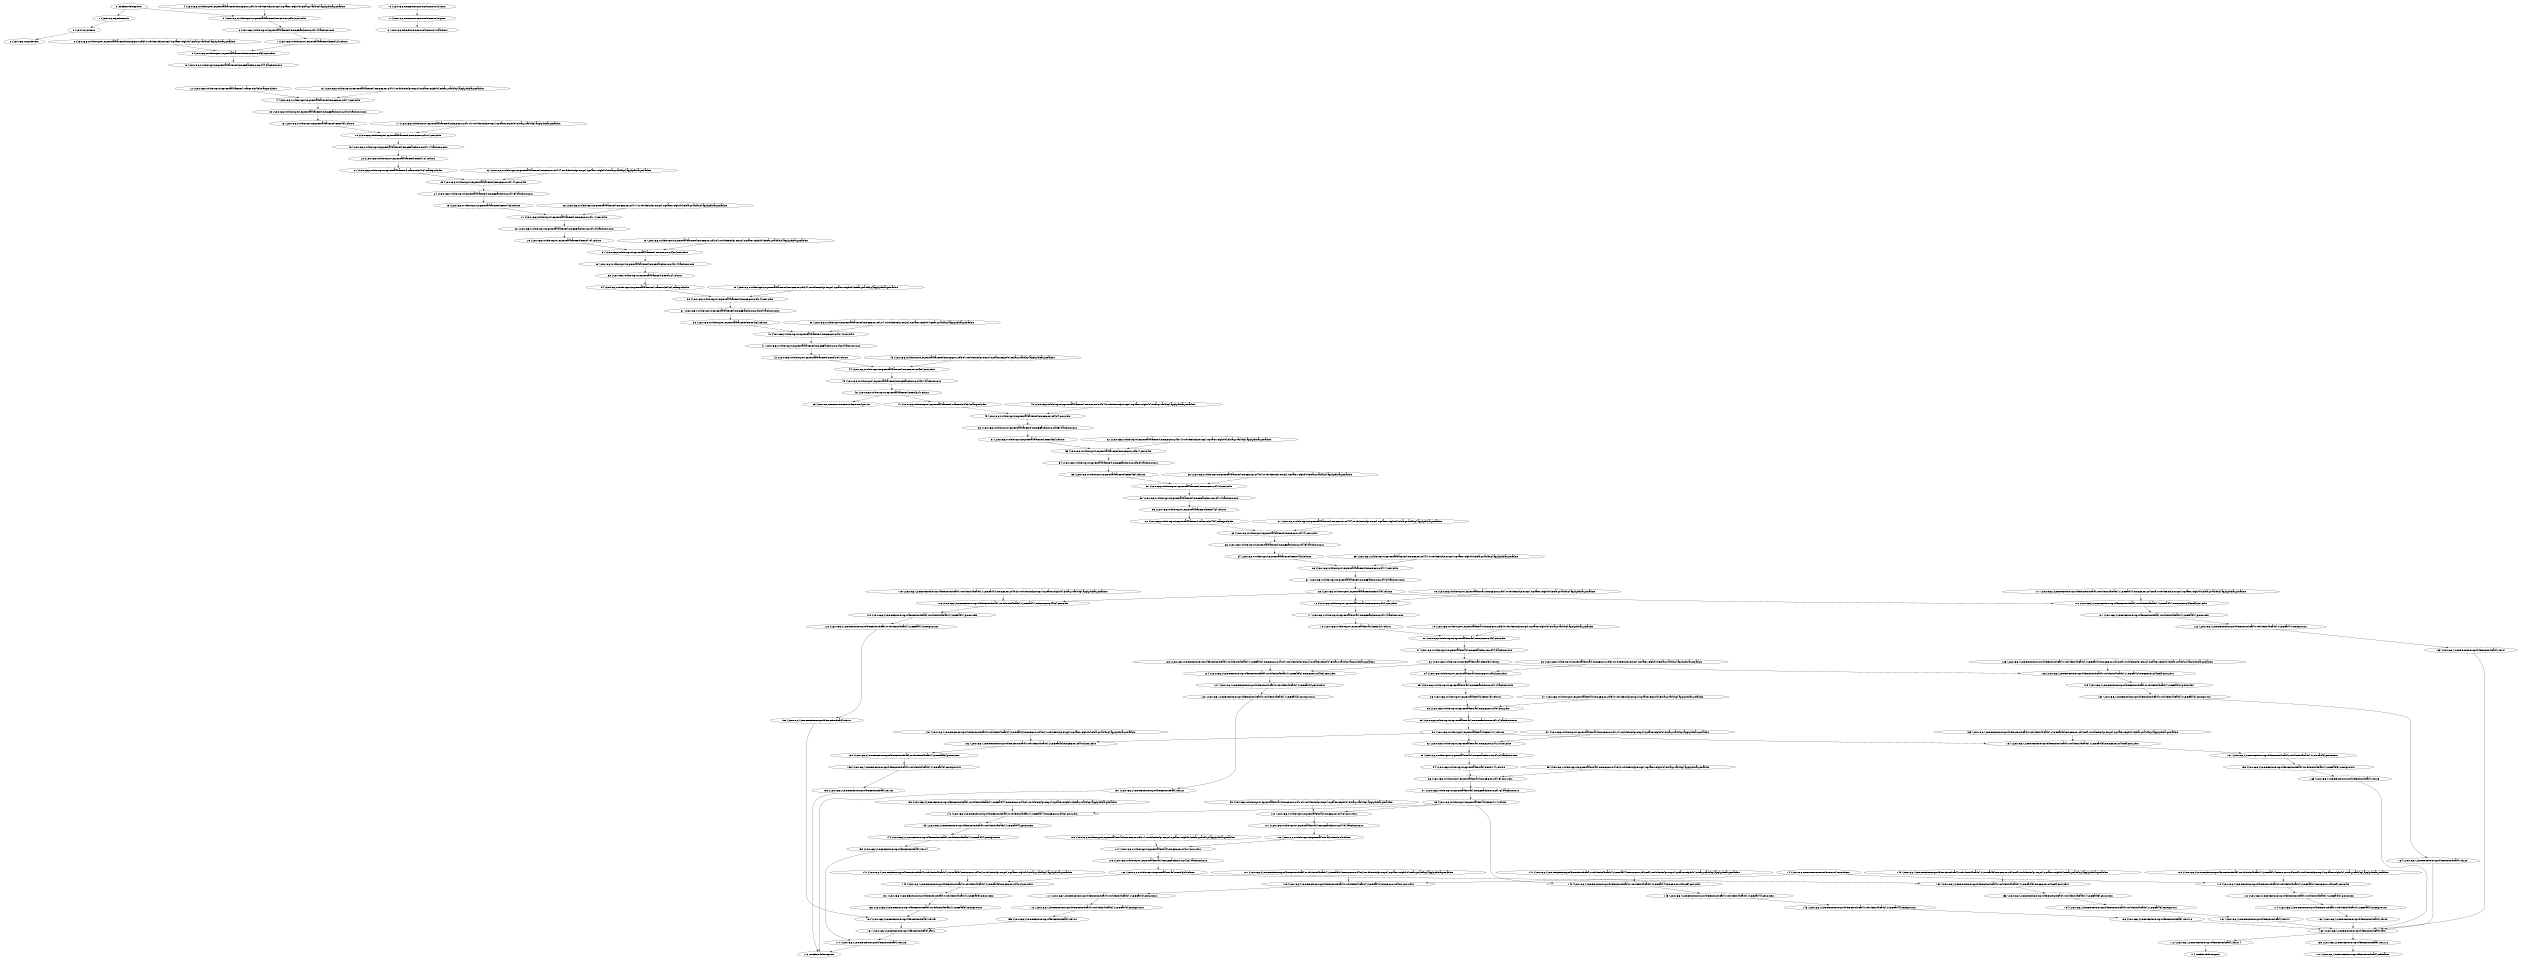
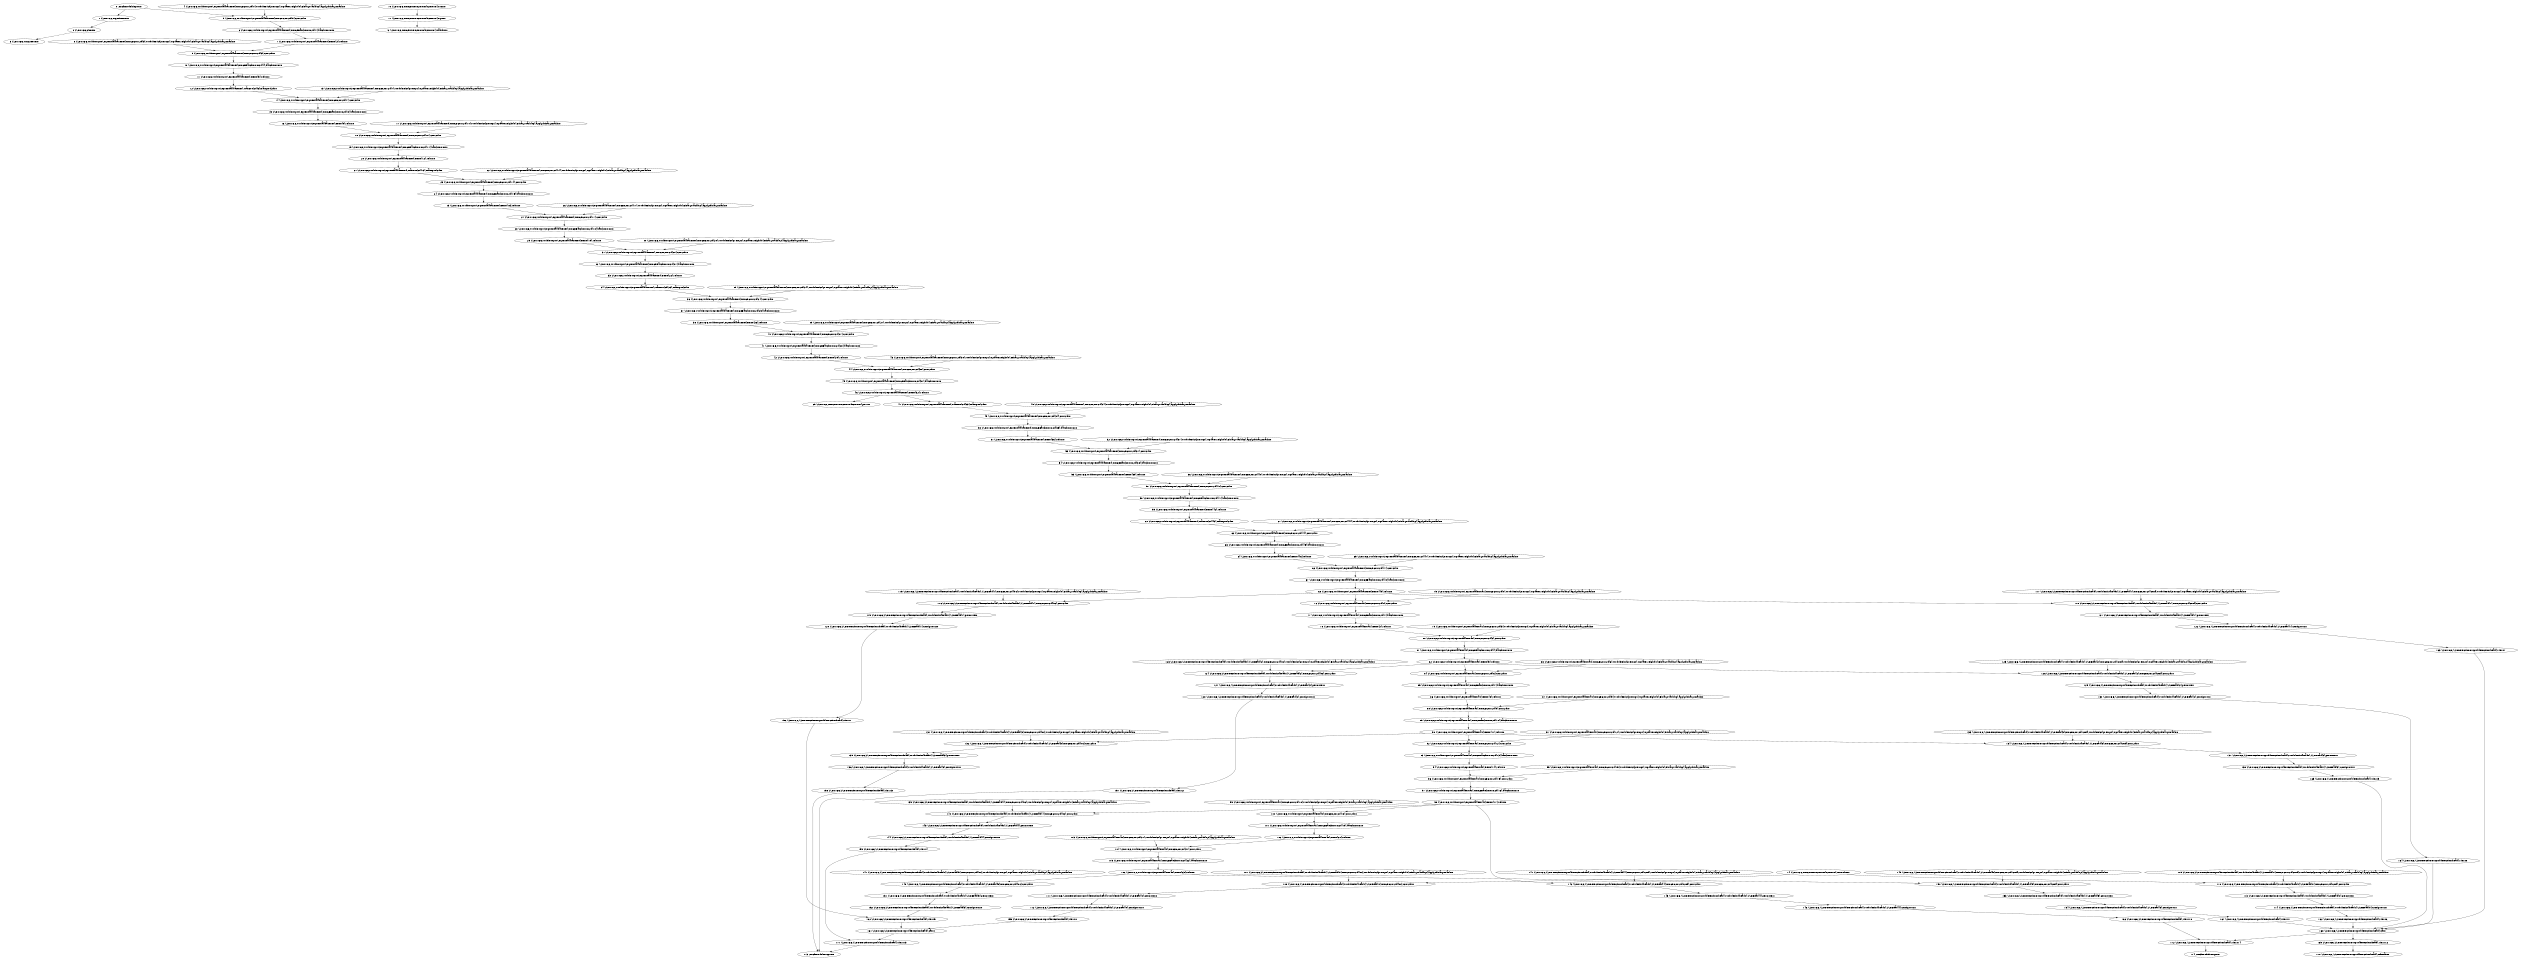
node "2 SSD_SSD/clone_0": label "2 SSD_SSD/clone_0" -> "2 SSD_VGG/clone_0"
node "11 SSD_VGG/MultiOutputSequential[basenet]/ReLU[5]/relu__0": added
edge "166 SSD_VGG/SSDDetectionOutput[detection_head]/view_10" -> "168 SSD_VGG/SSDDetectionOutput[detection_head]/cat_1": now "166 SSD_VGG/SSDDetectionOutput[detection_head]/view_10" -> "172 SSD_VGG/SSDDetectionOutput[detection_head]/view_14"
